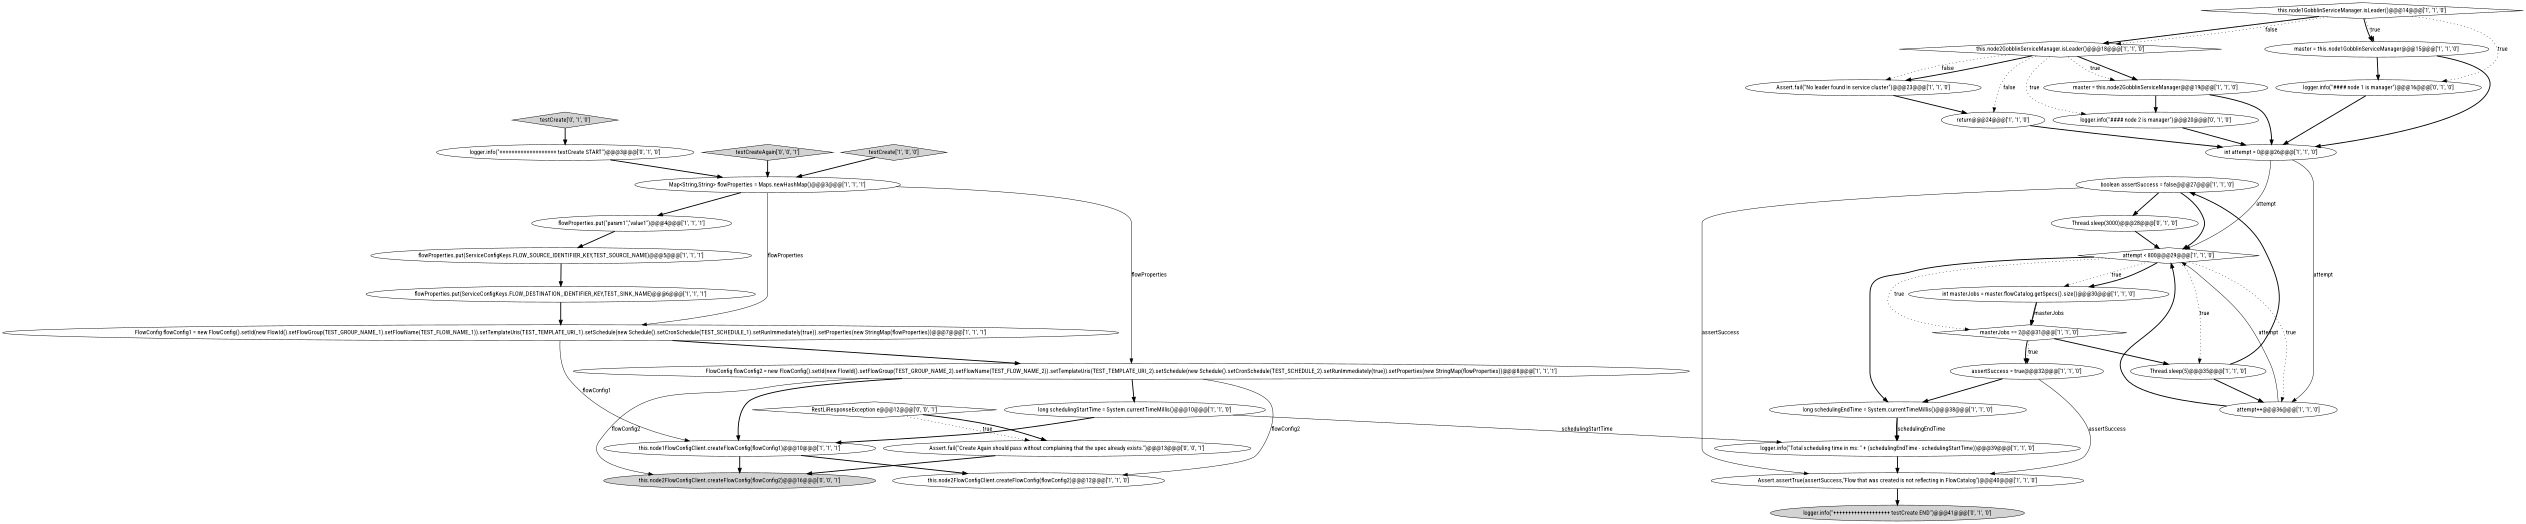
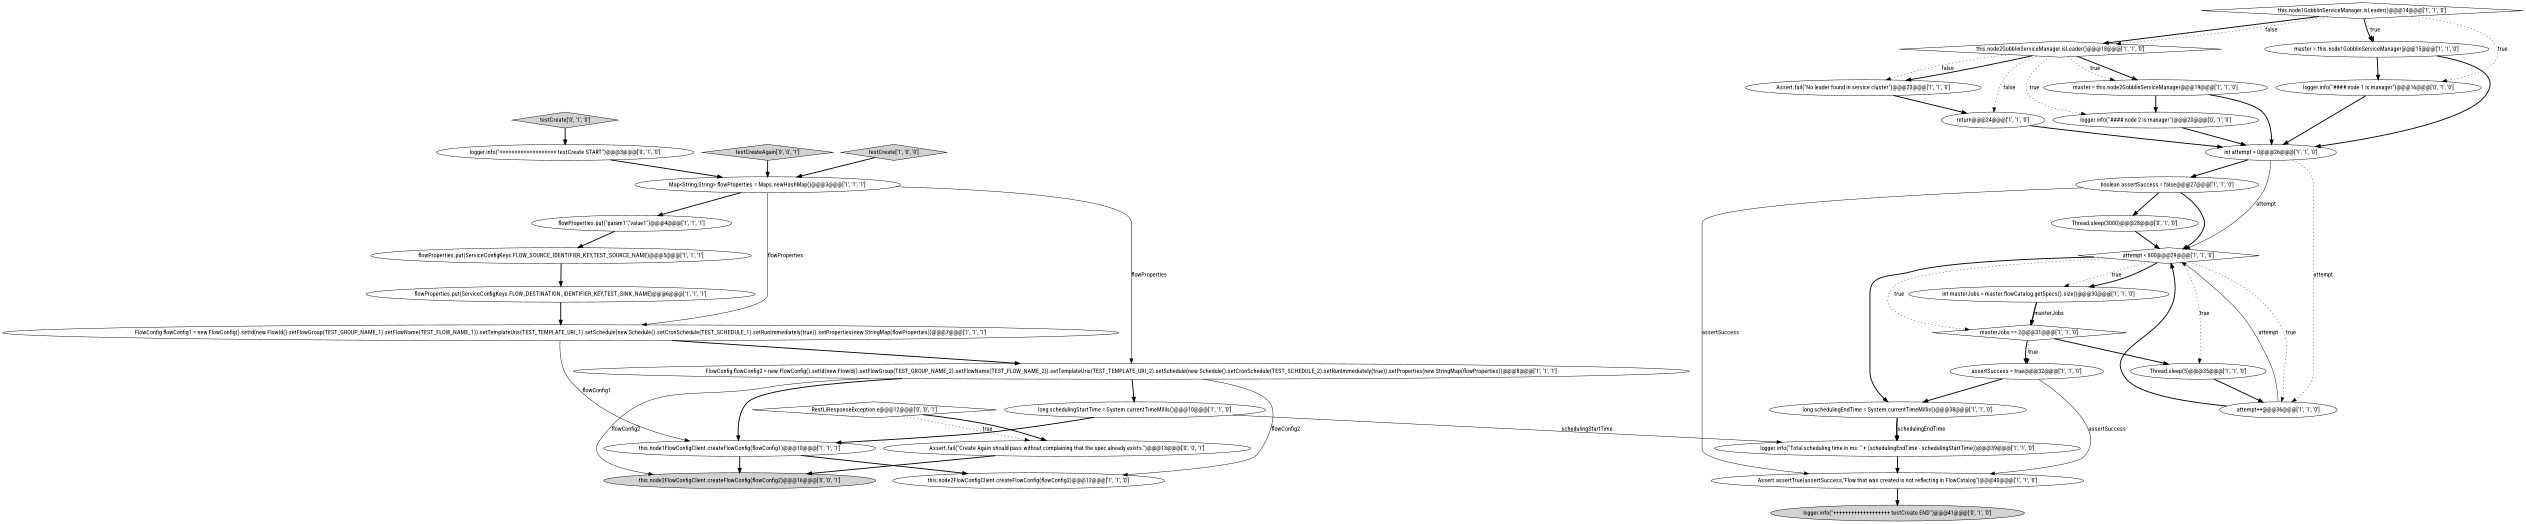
edge "Thread.sleep(5)@@@35@@@['1', '1', '0']" -> "boolean assertSuccess = false@@@27@@@['1', '1', '0']": now "int attempt = 0@@@26@@@['1', '1', '0']" -> "boolean assertSuccess = false@@@27@@@['1', '1', '0']"
edge "int attempt = 0@@@26@@@['1', '1', '0']" -> "attempt++@@@36@@@['1', '1', '0']": style solid -> dotted
